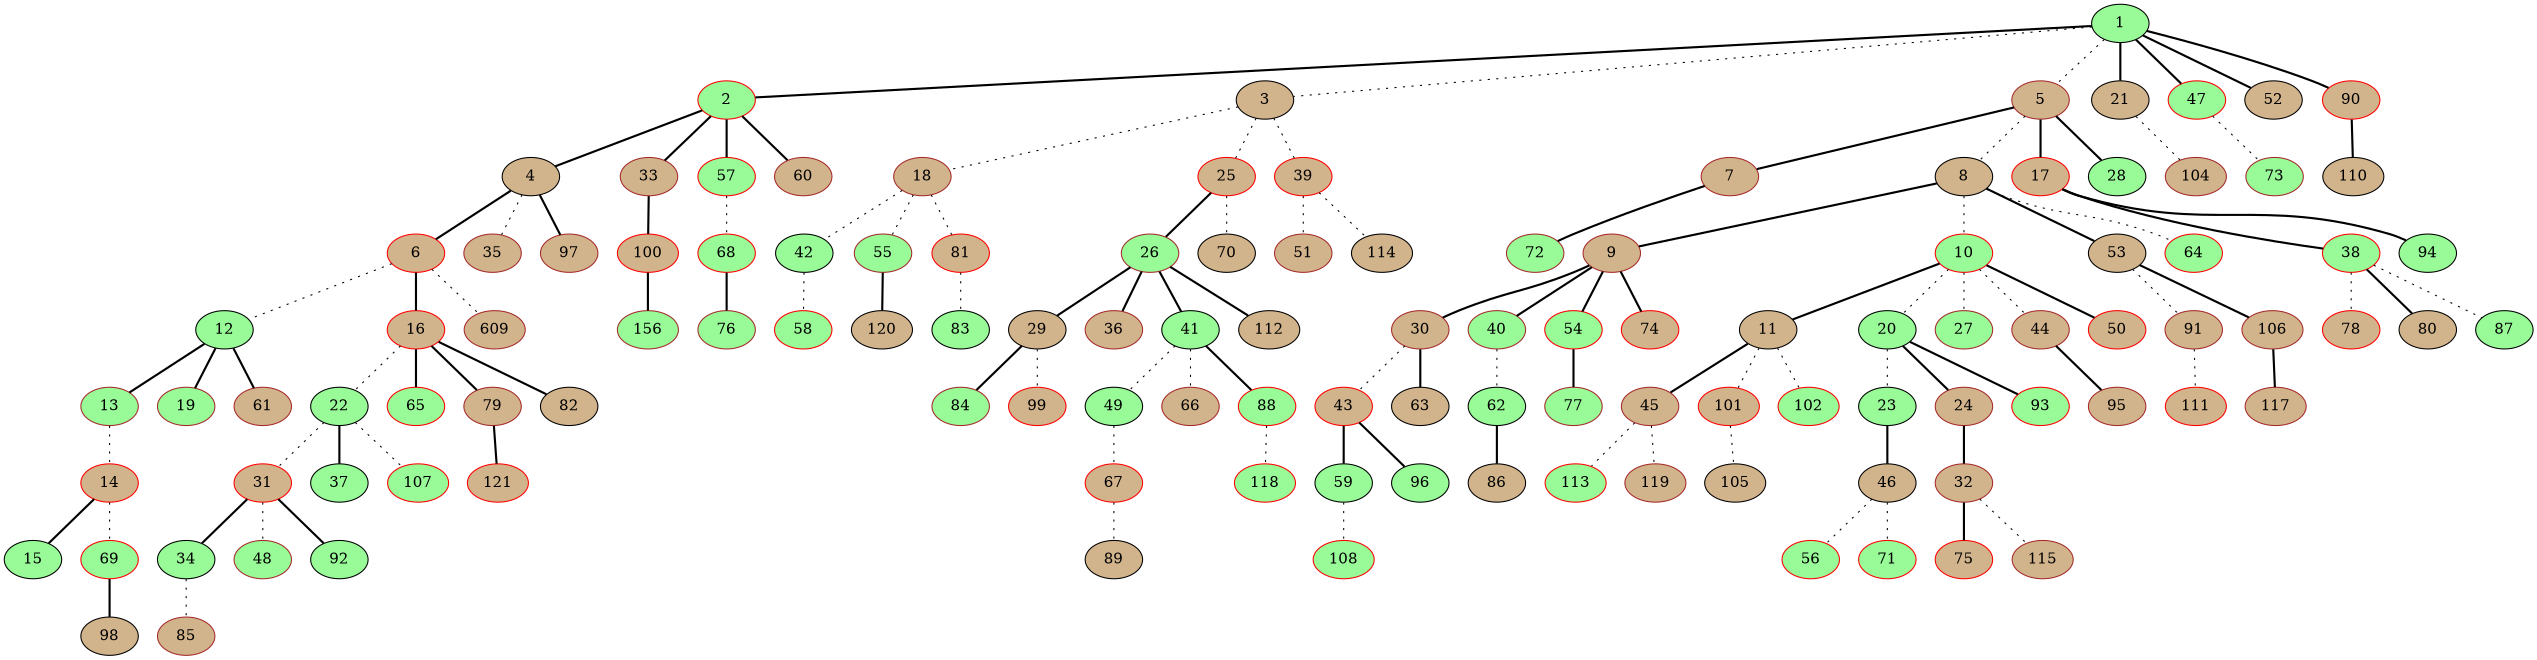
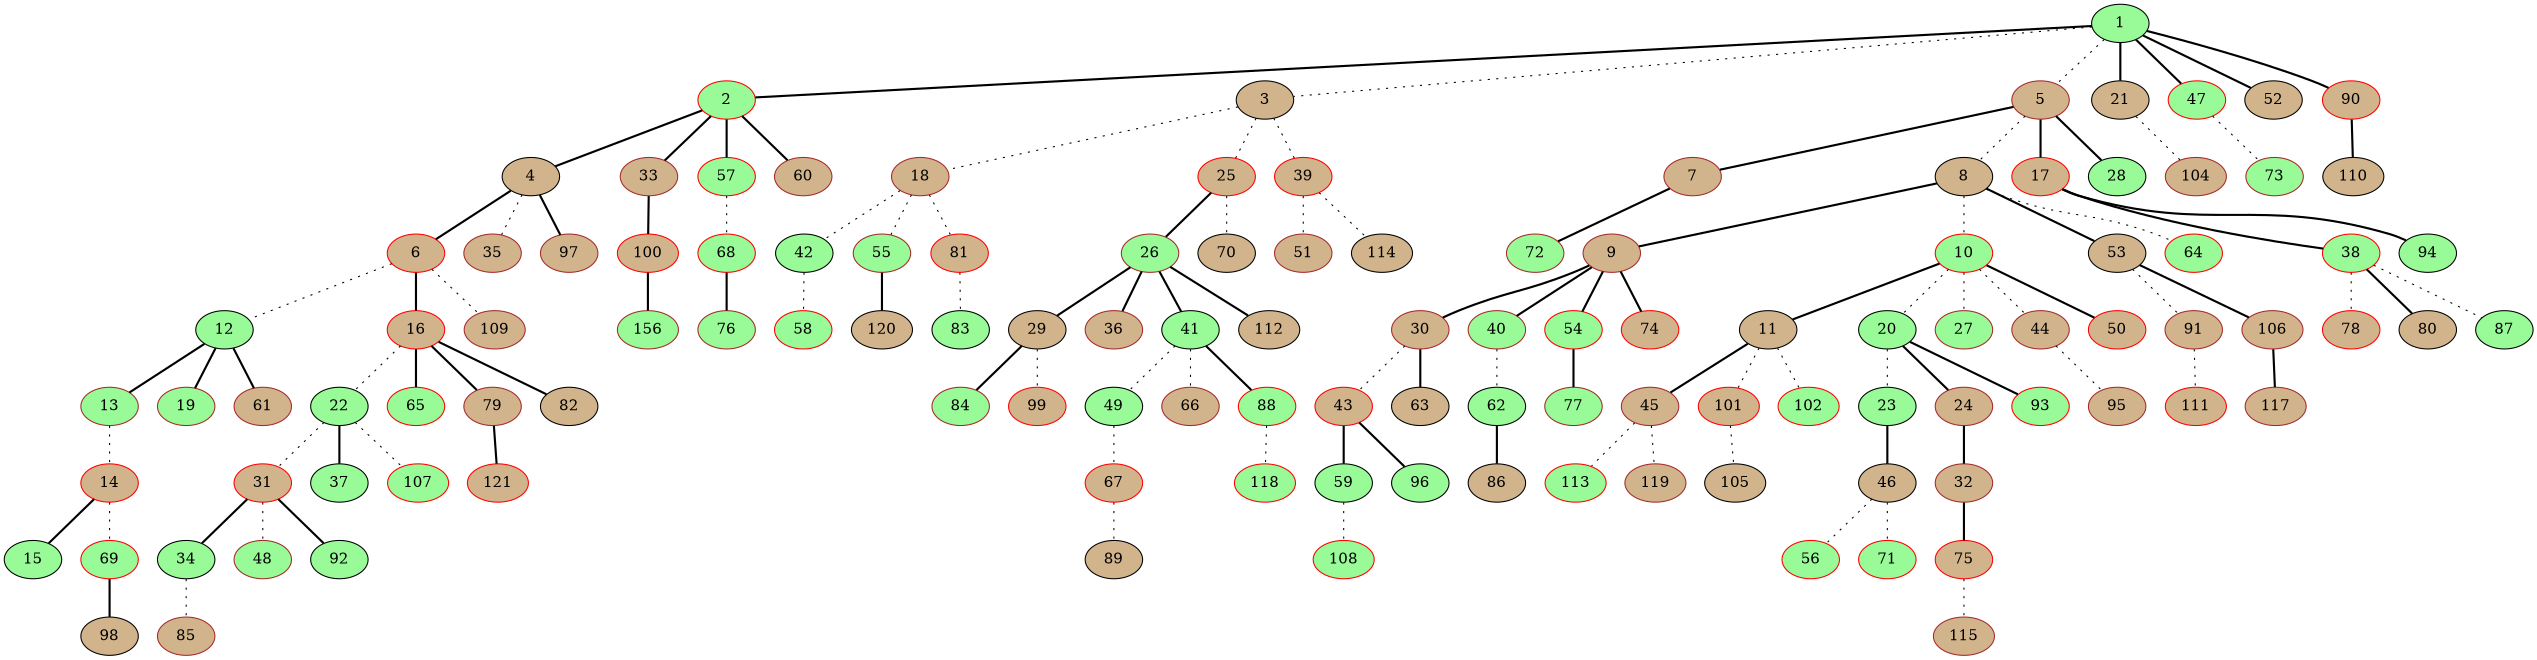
node "609": label "609" -> "109"
edge "44" -- "95": style bold -> dotted
edge "32" -- "115": now "75" -- "115"
